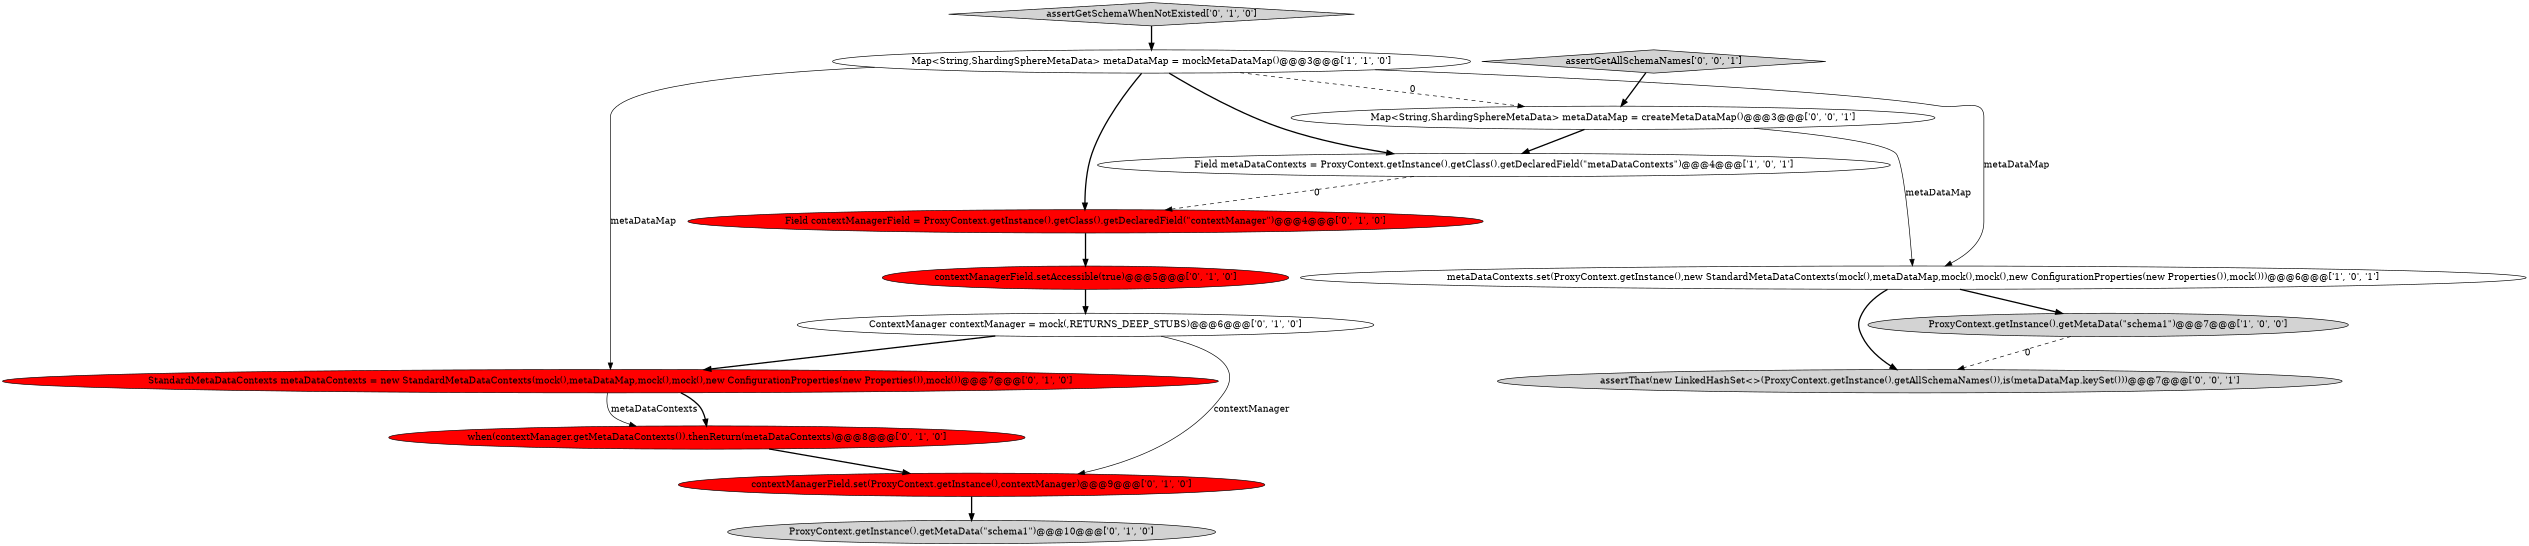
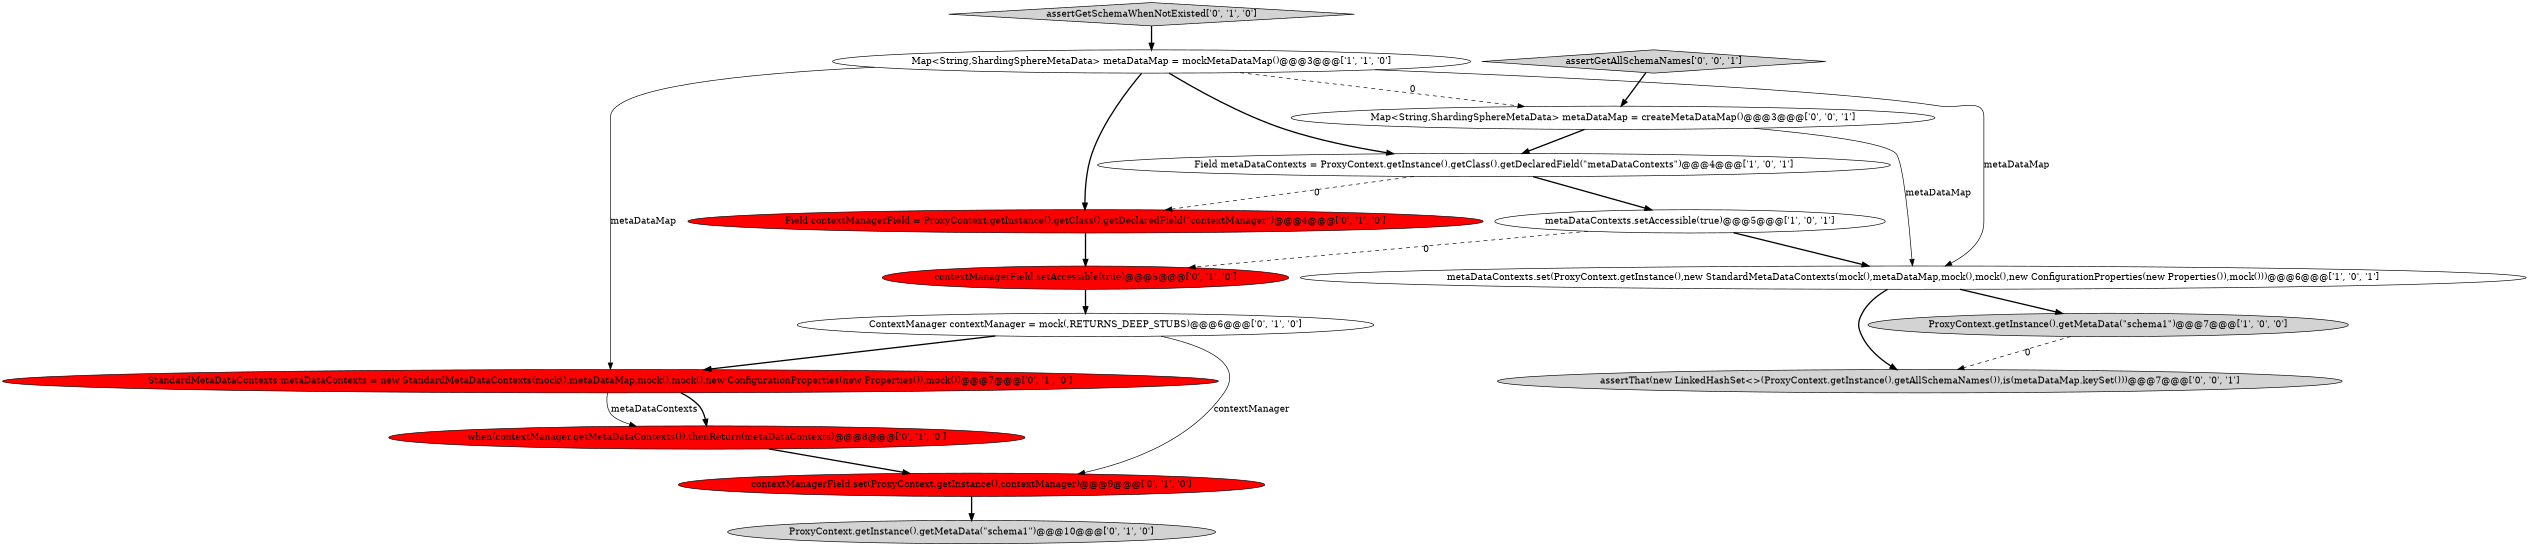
node "metaDataContexts.setAccessible(true)@@@5@@@['1', '0', '1']": added
